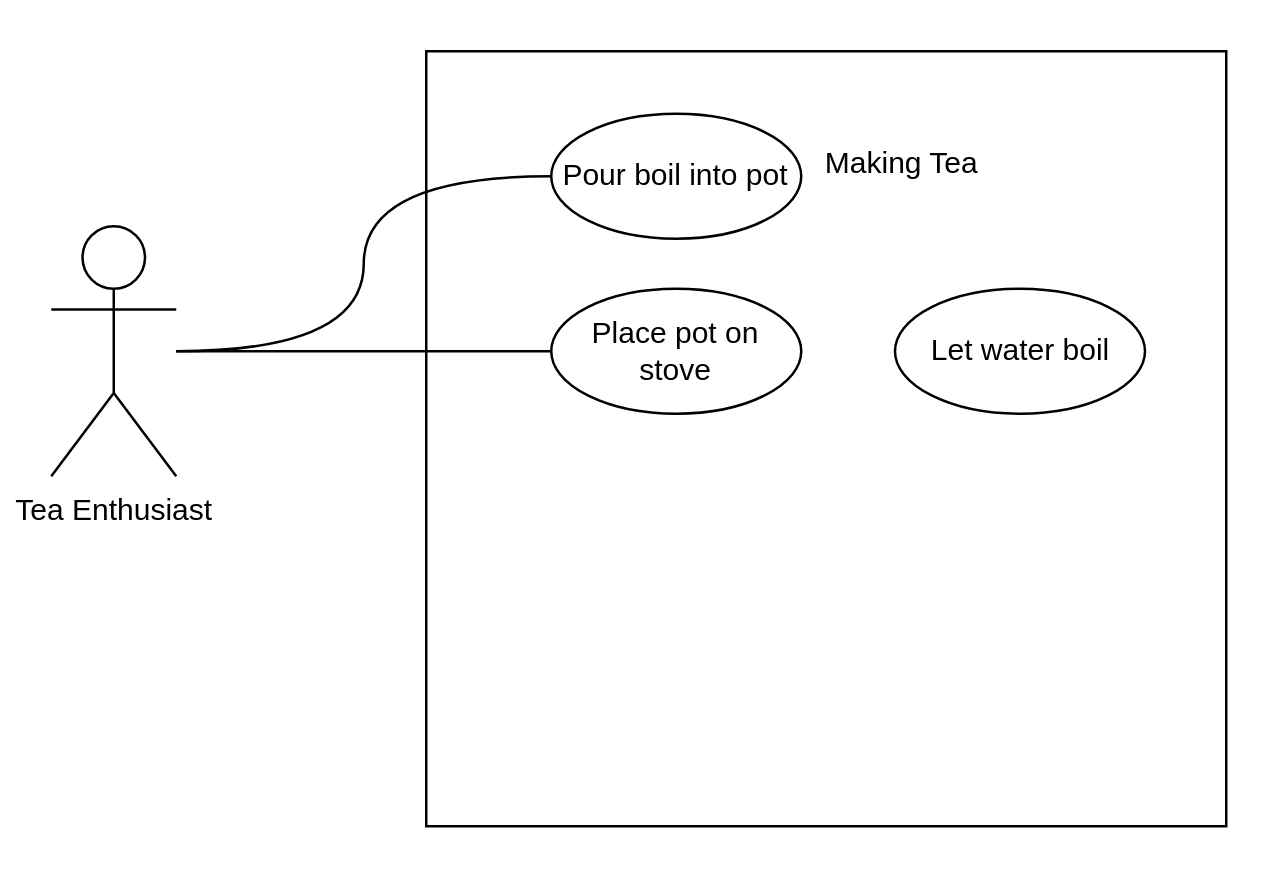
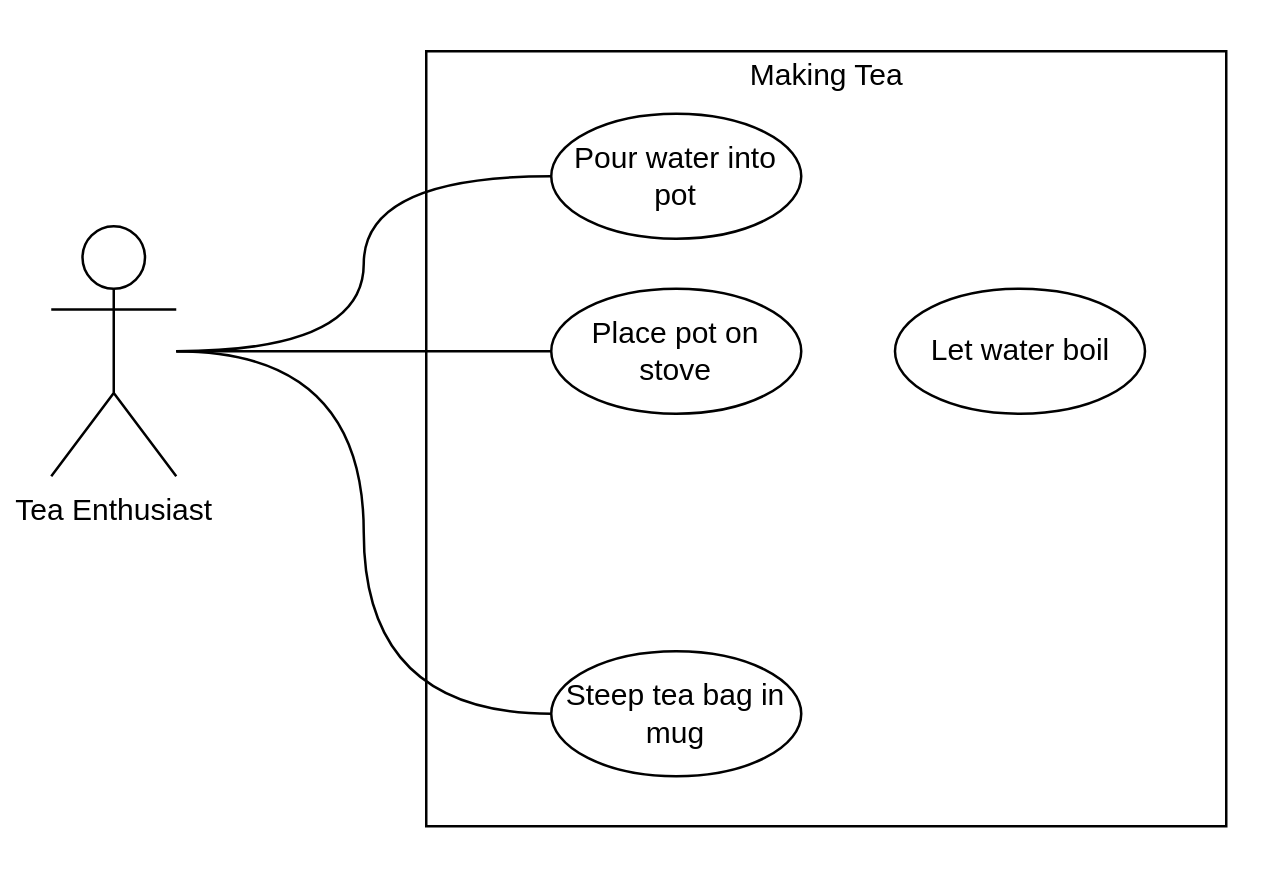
node "Making Tea": moved (901, 164) -> (826, 76)
node "Pour boil into pot": label "Pour boil into pot" -> "Pour water into pot"
edge "Tea Enthusiast" -- "Steep tea bag in mug": added
node "Steep tea bag in mug": added
